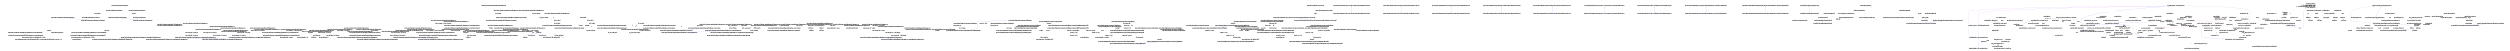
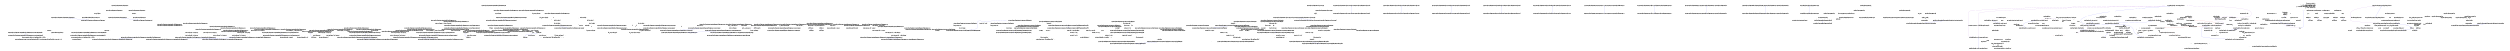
edge "Ninject.Planning.Targets.ITarget" -> "p.Name == target.Name": label "Ninject.Planning.Targets.ITarget" -> "attributes"
